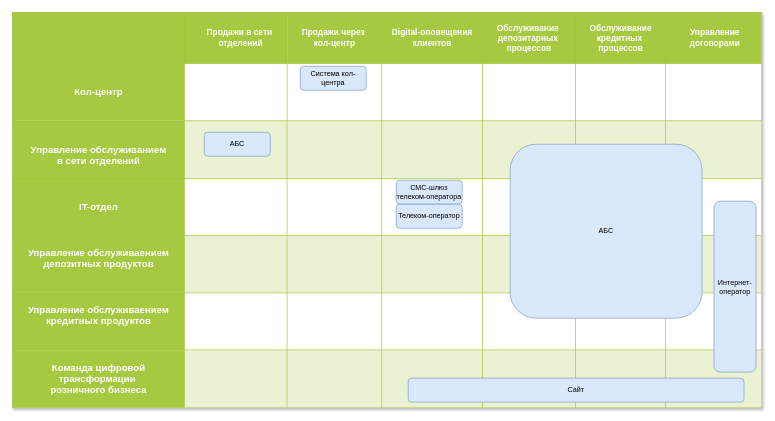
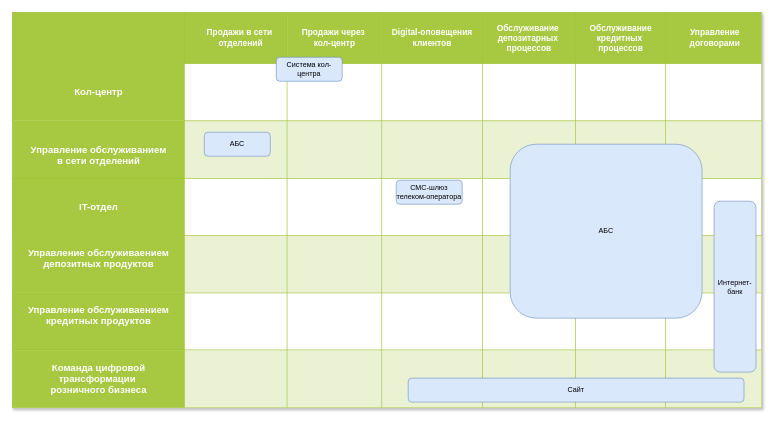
node "Система кол-центра": moved (333, 78) -> (309, 69)
node "Телеком-оператор": removed
node "Интернет-оператор": label "Интернет-оператор" -> "Интернет-банк"
